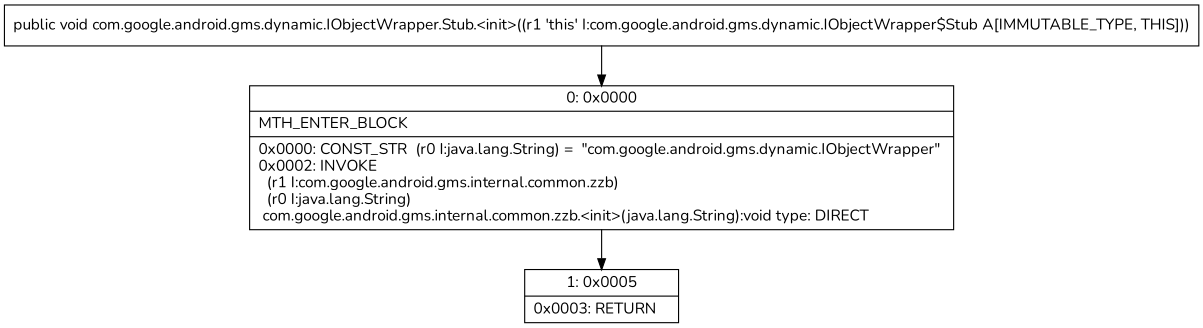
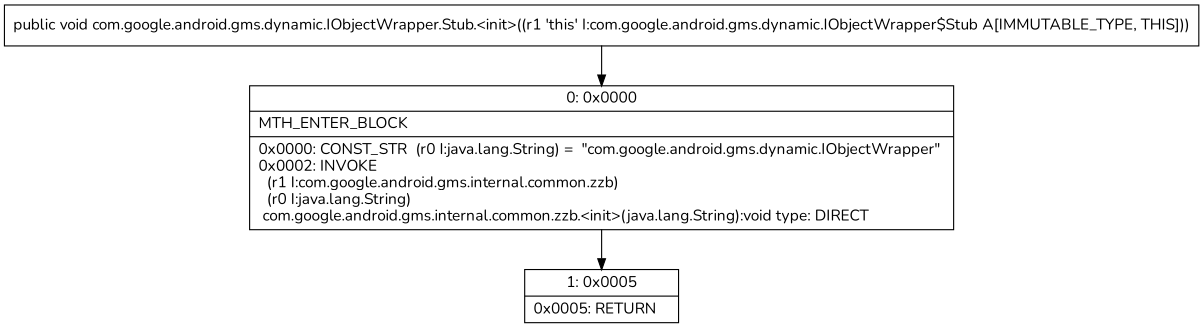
node "1: 0x0005": text "0x0003: RETURN" -> "0x0005: RETURN"
